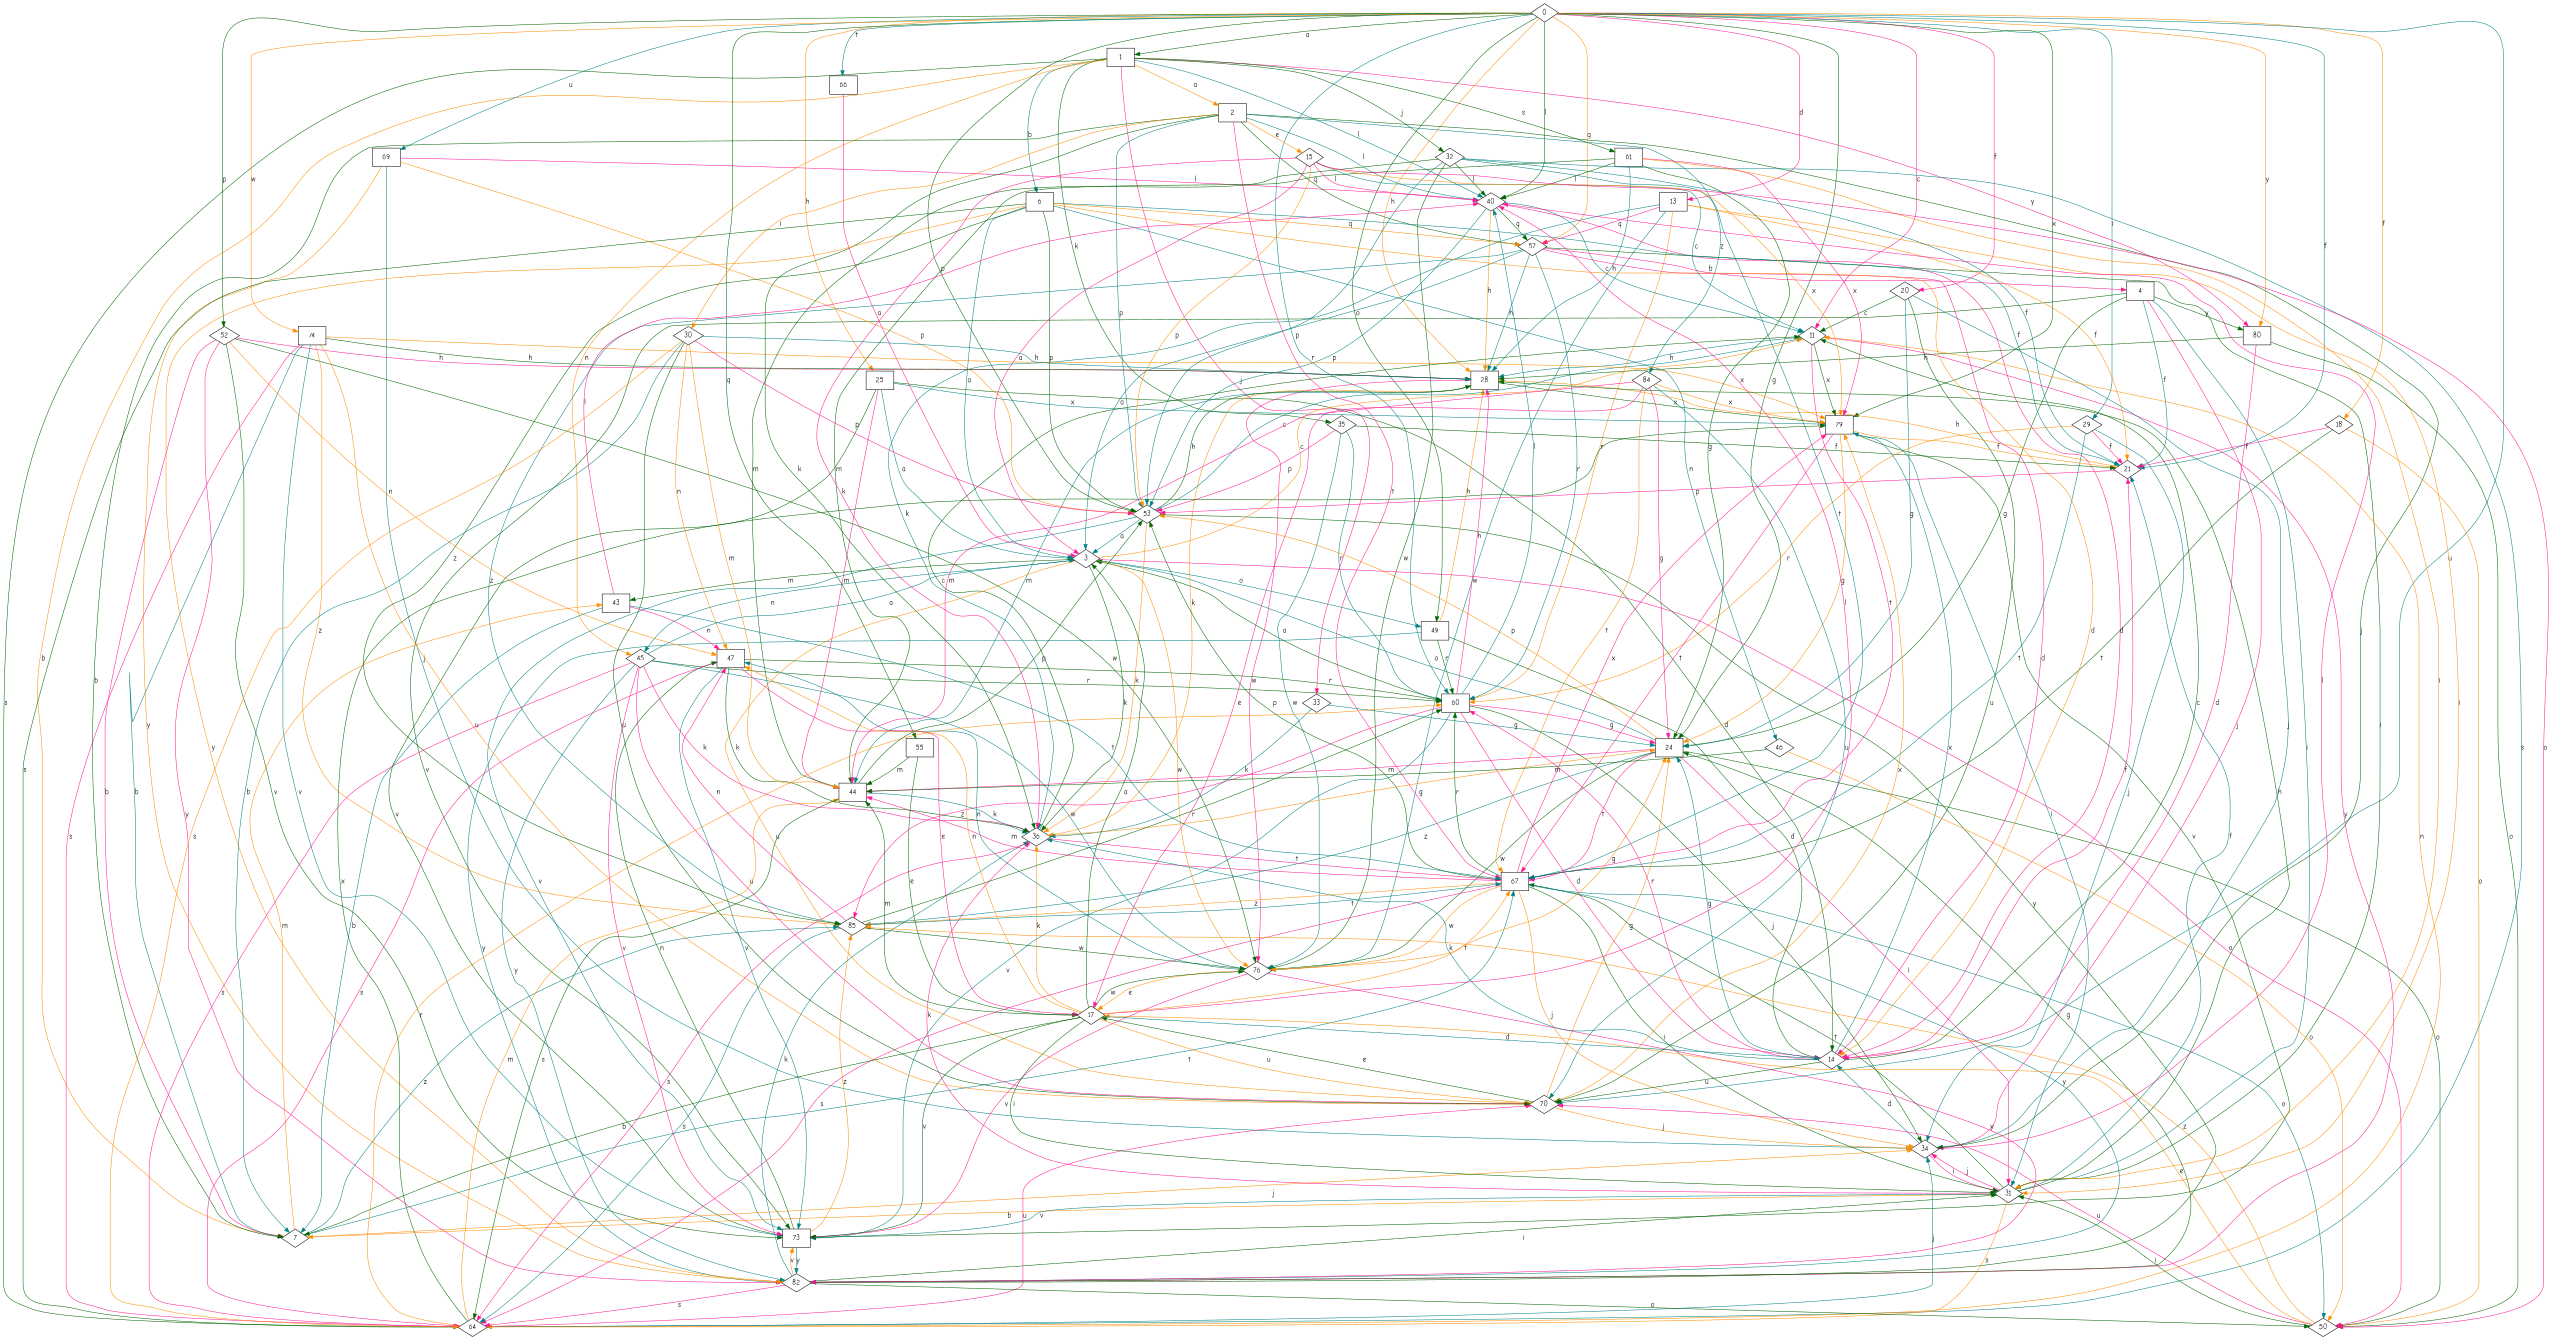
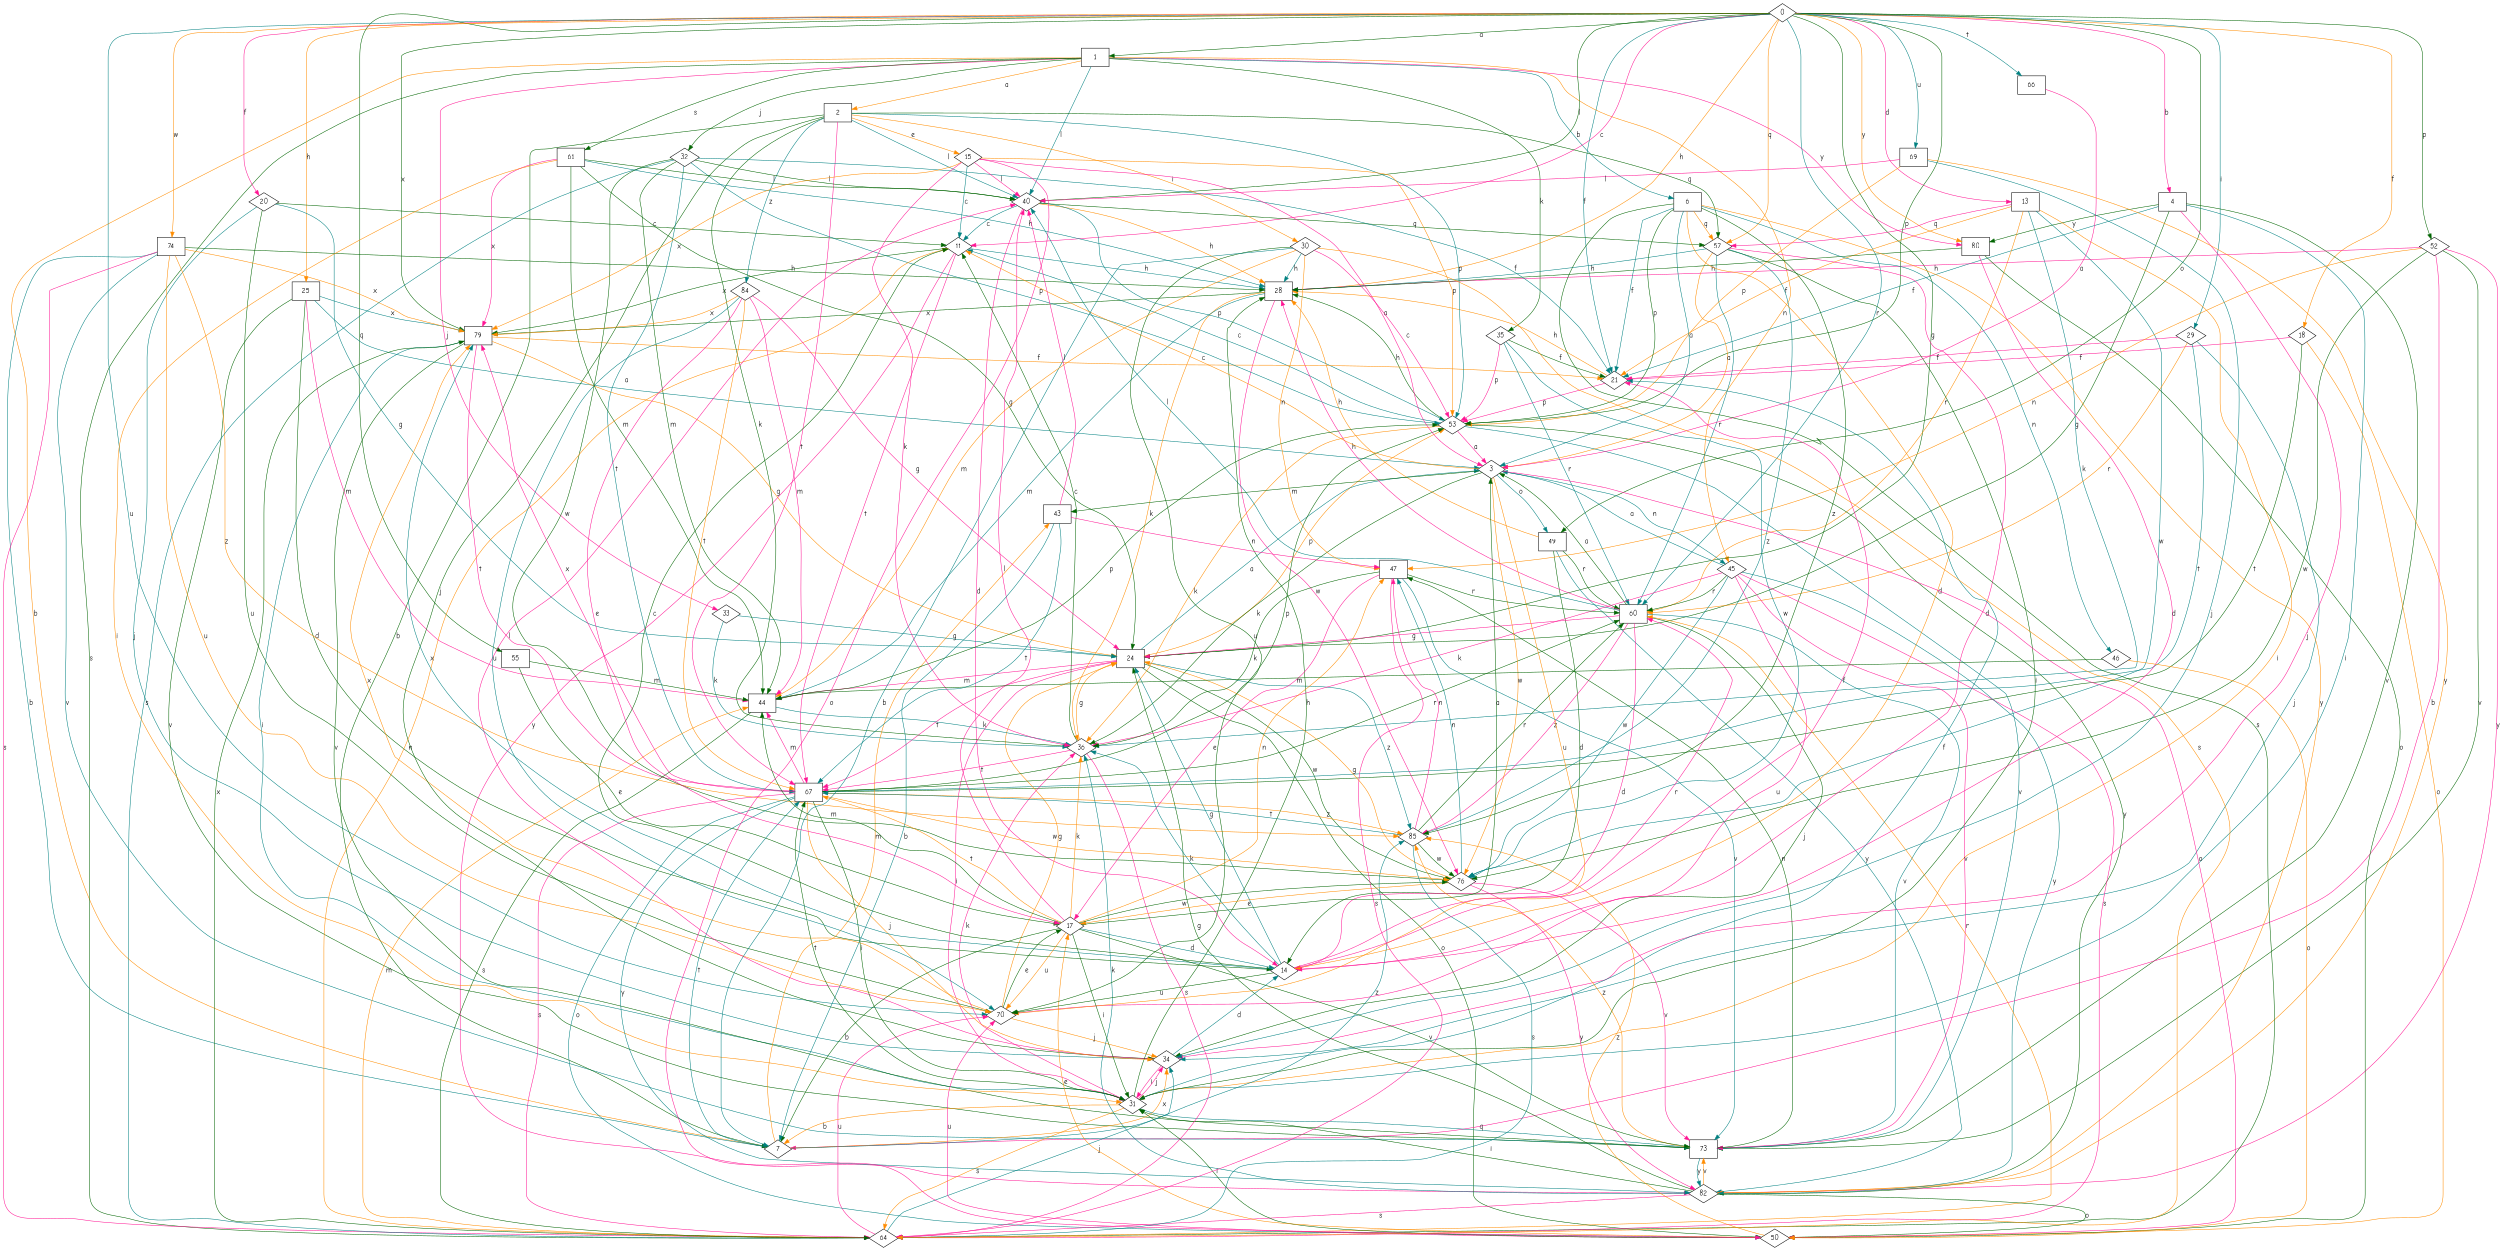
edge "57" -> "4": now "0" -> "4"
edge "57" -> "3": color teal -> darkorange
edge "30" -> "53": label "p" -> "c"
edge "53" -> "3": color teal -> deeppink
edge "7" -> "34": label "j" -> "x"
edge "31" -> "73": label "v" -> "q"
